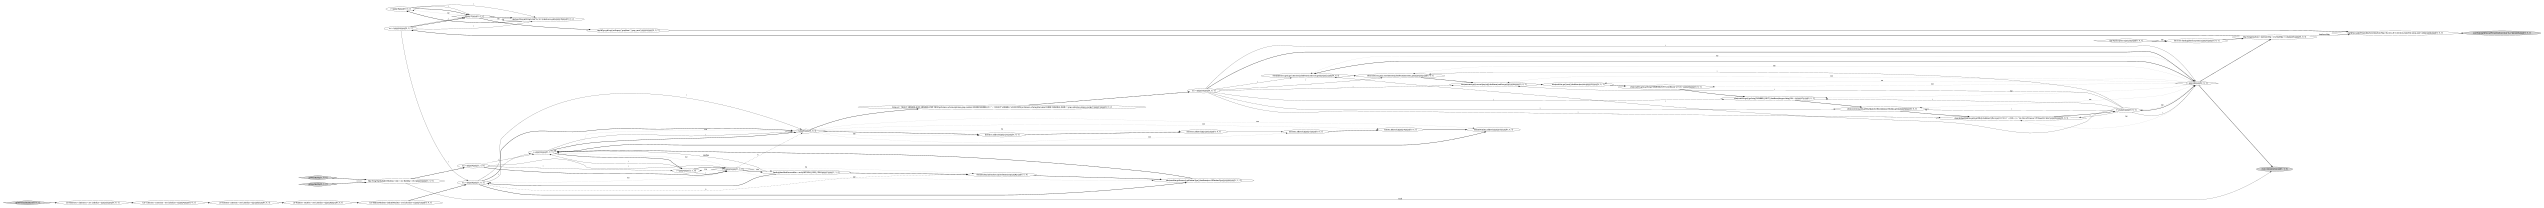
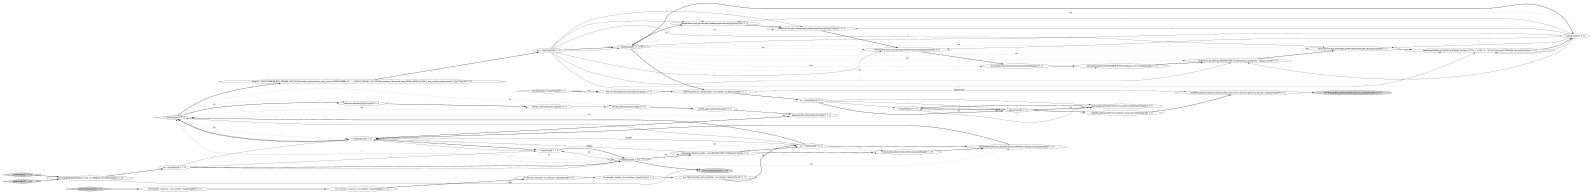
edge "int i = 0@@@36@@@['0', '0', '1']" -> "int i = 0@@@8@@@['1', '0', '1']": now "int i = 0@@@36@@@['0', '0', '1']" -> "i++@@@38@@@['0', '0', '1']"
edge "i < 3@@@9@@@['0', '0', '1']" -> "resultSets.add(mock())@@@14@@@['0', '0', '1']": removed, label "true"
edge "i < 3@@@20@@@['0', '0', '1']" -> "return result@@@12@@@['1', '1', '0']": now "i < 10@@@5@@@['1', '1', '0']" -> "return result@@@12@@@['1', '1', '0']"
edge "int i = 0@@@8@@@['1', '0', '1']" -> "i++@@@10@@@['1', '1', '1']": label "i" -> "metaData"
